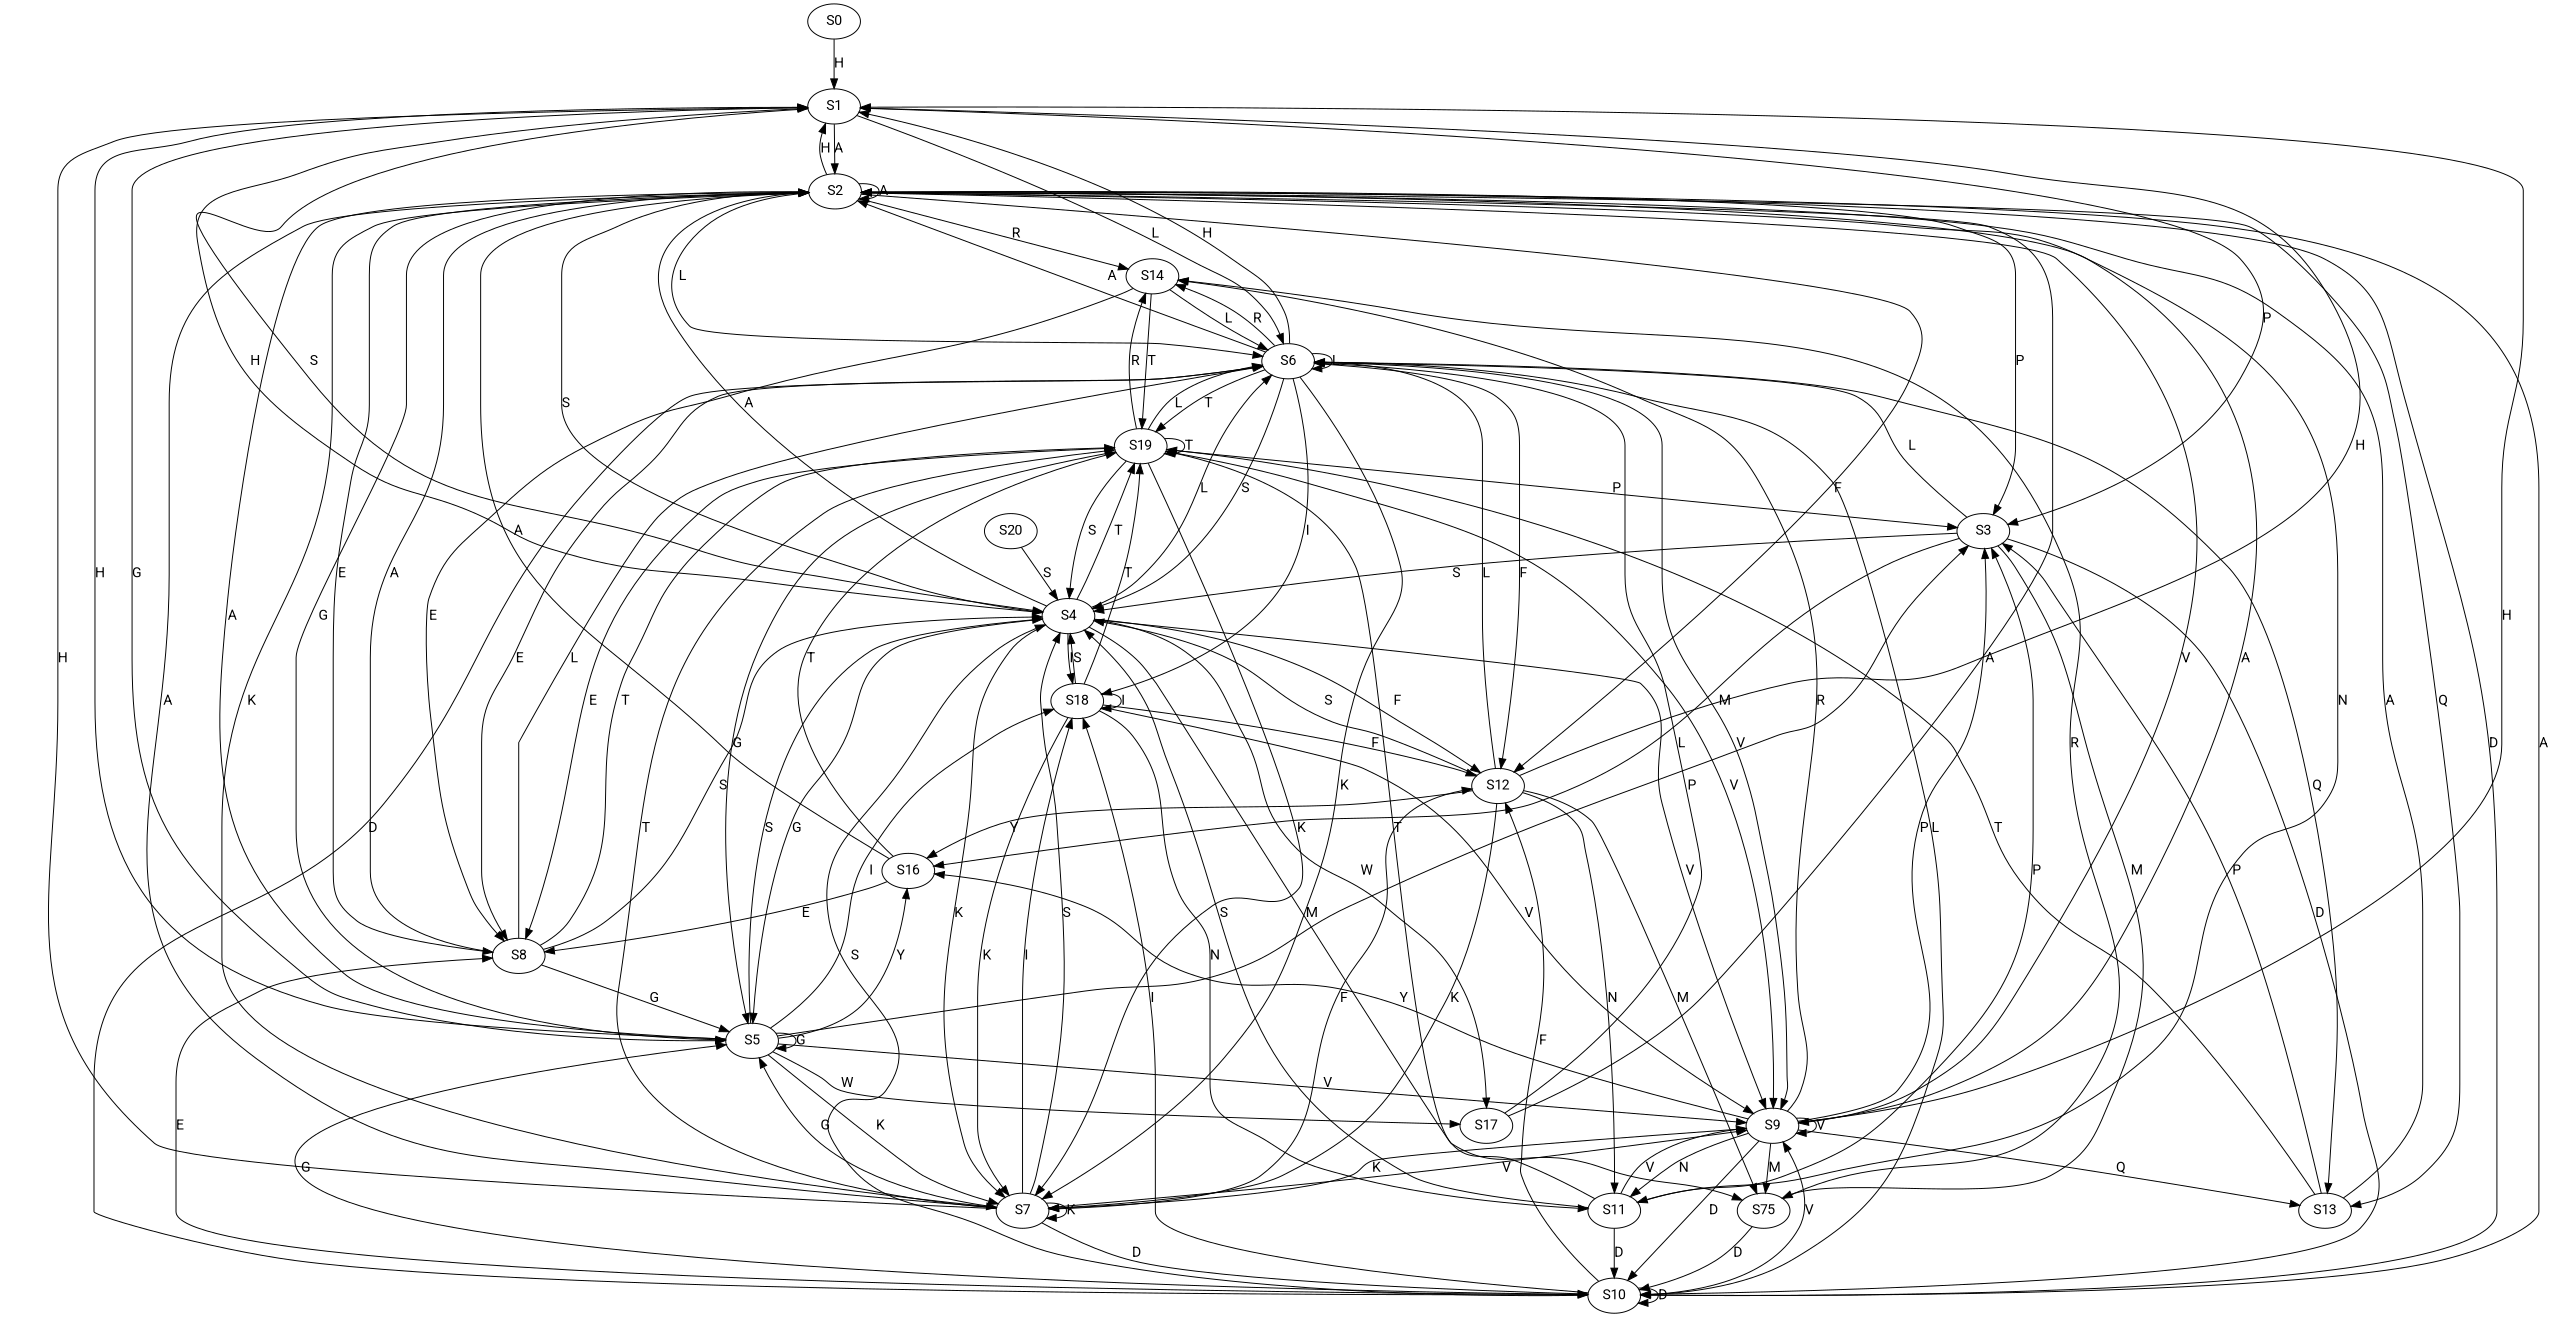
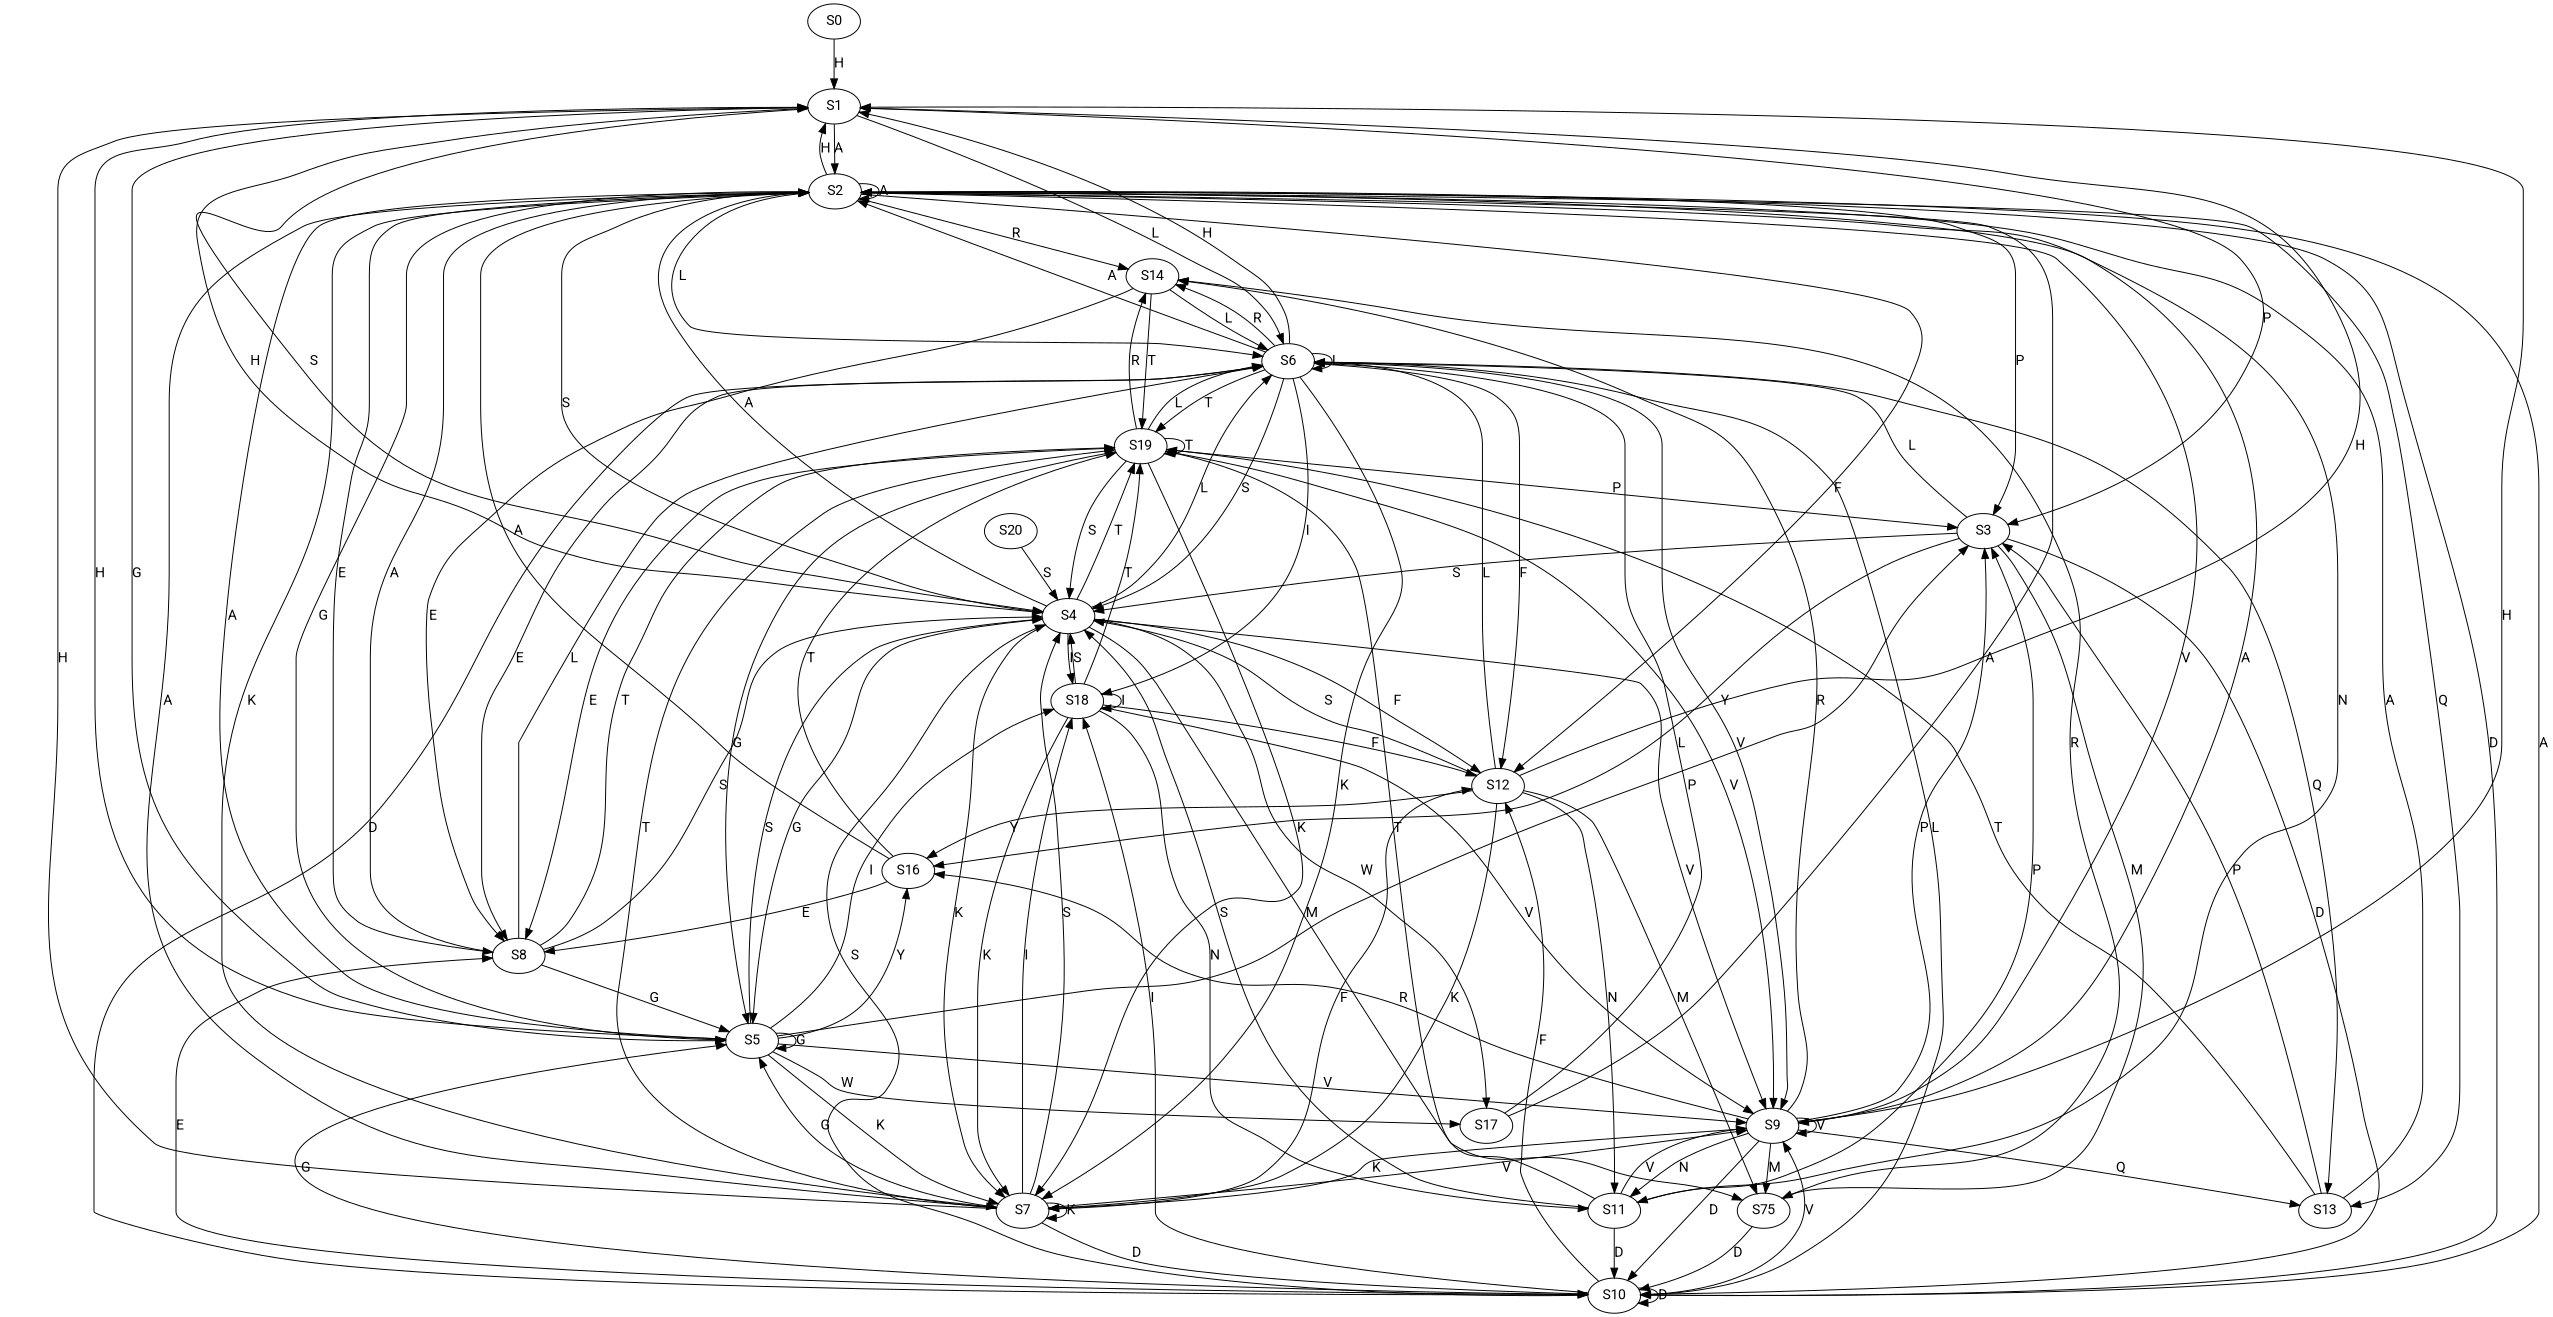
edge "S3" -> "S16": label "M" -> "Y"
edge "S9" -> "S16": label "Y" -> "R"
